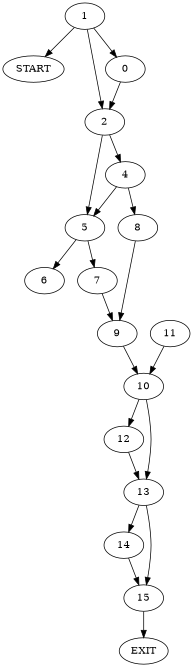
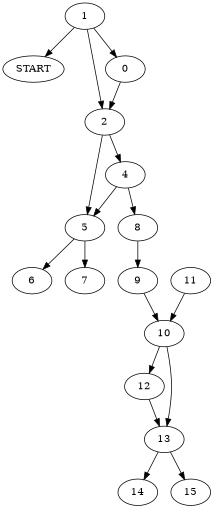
edge "7" -> "9": removed
edge "14" -> "15": removed
node "EXIT": removed
